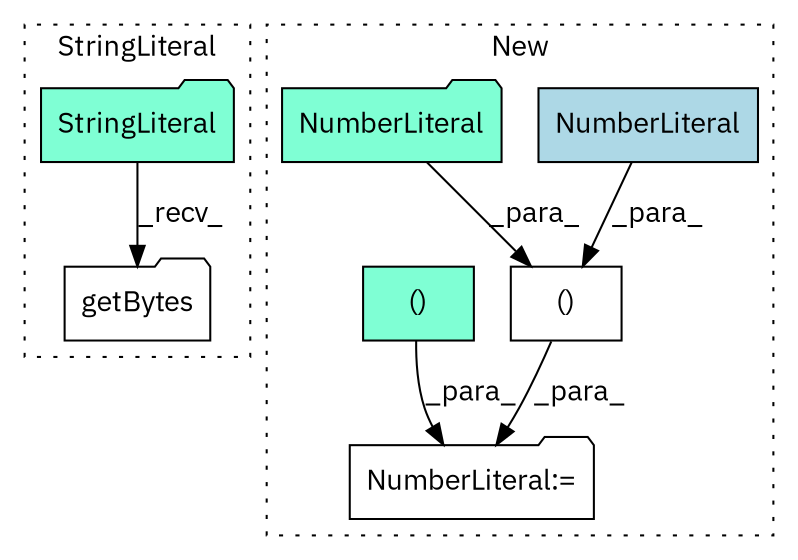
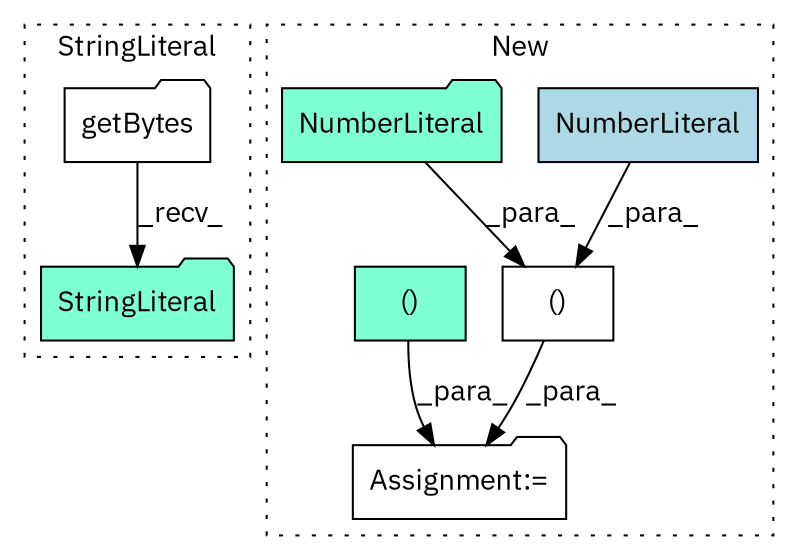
edge "StringLiteral" -> "getBytes": reversed
node "NumberLiteral:=": label "NumberLiteral:=" -> "Assignment:="
